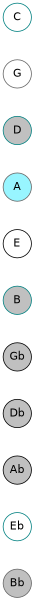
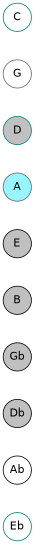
node "E": fillcolor white -> gray
node "B": color teal -> black
node "Ab": fillcolor gray -> white
node "Bb": removed
